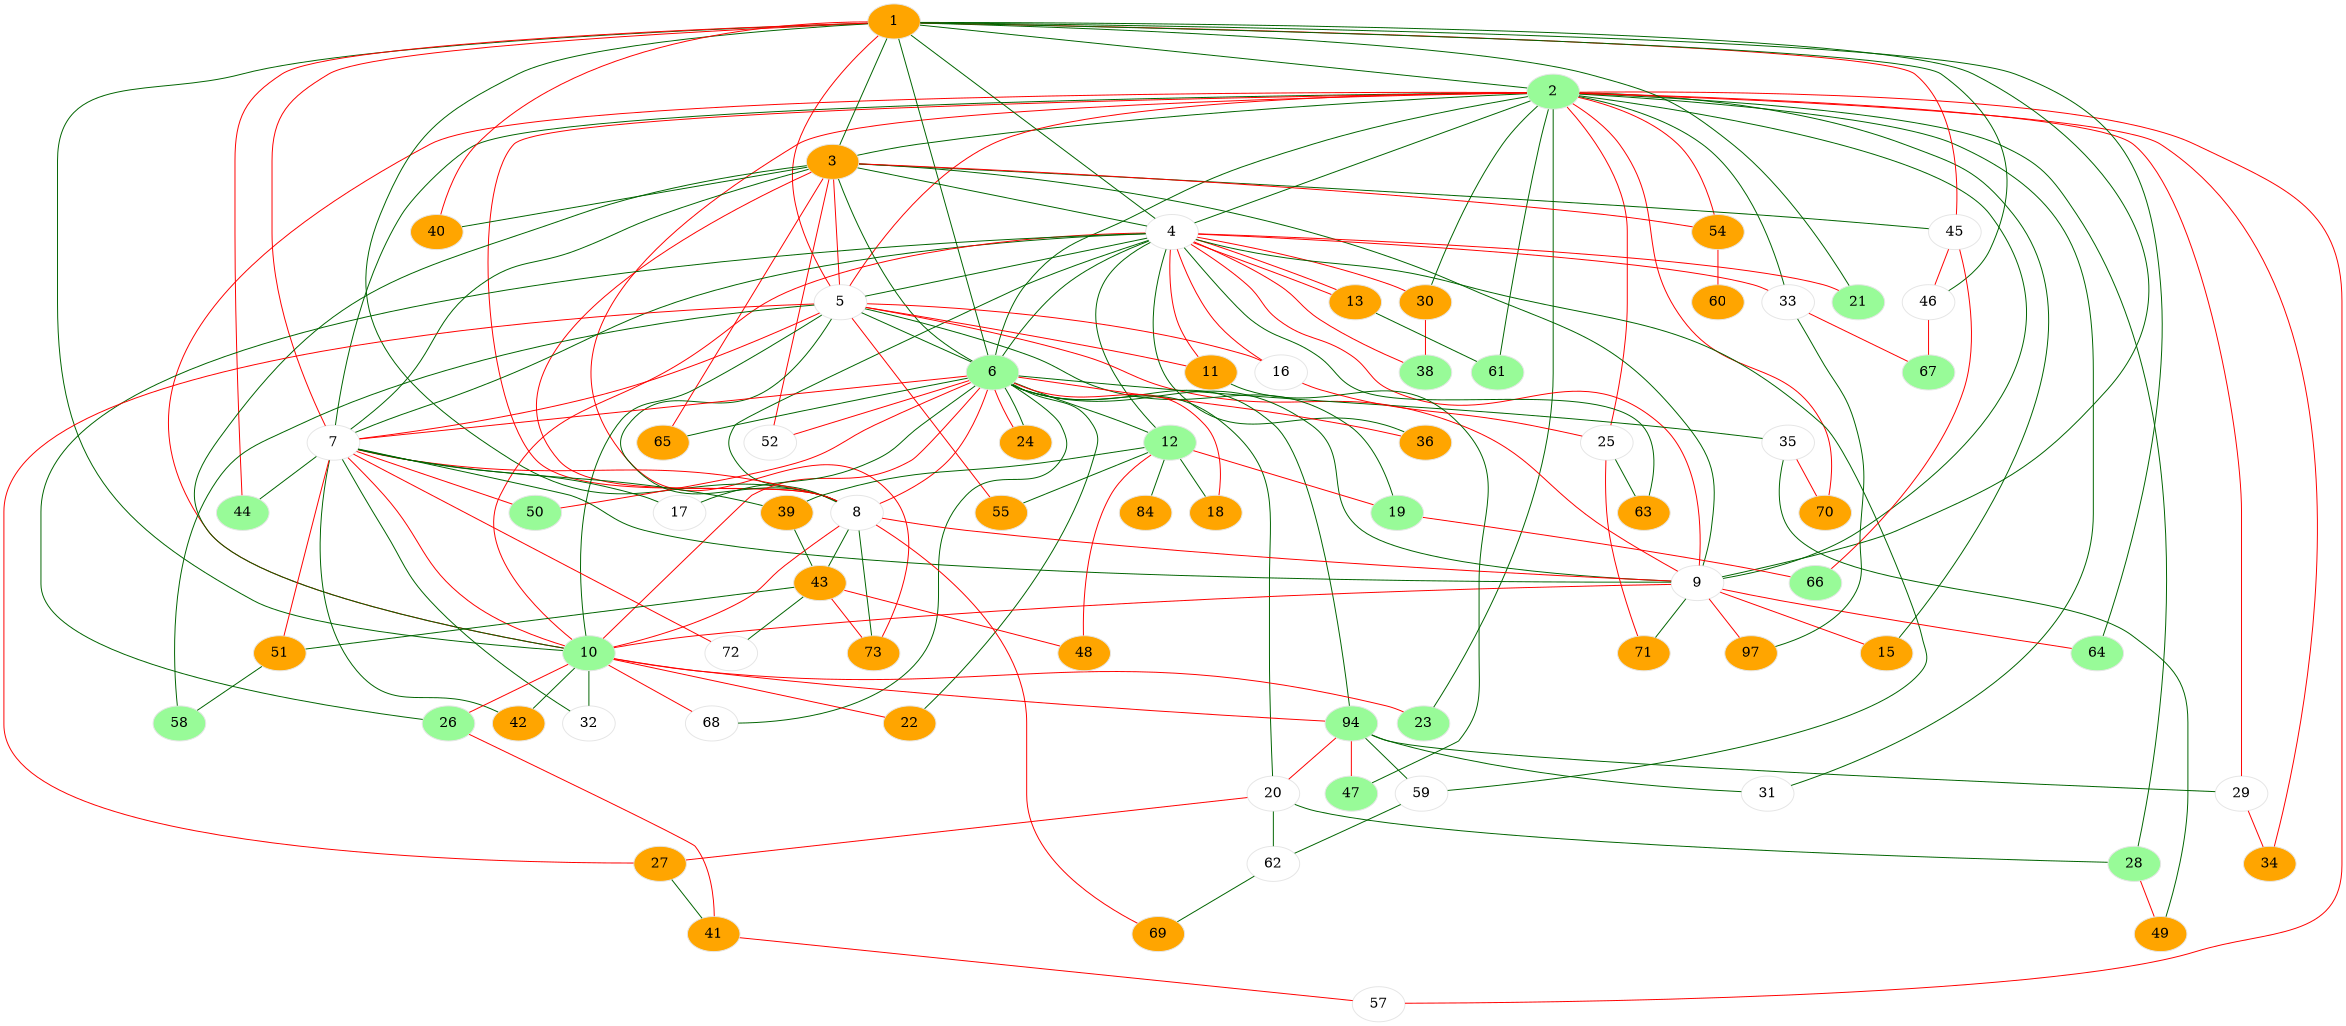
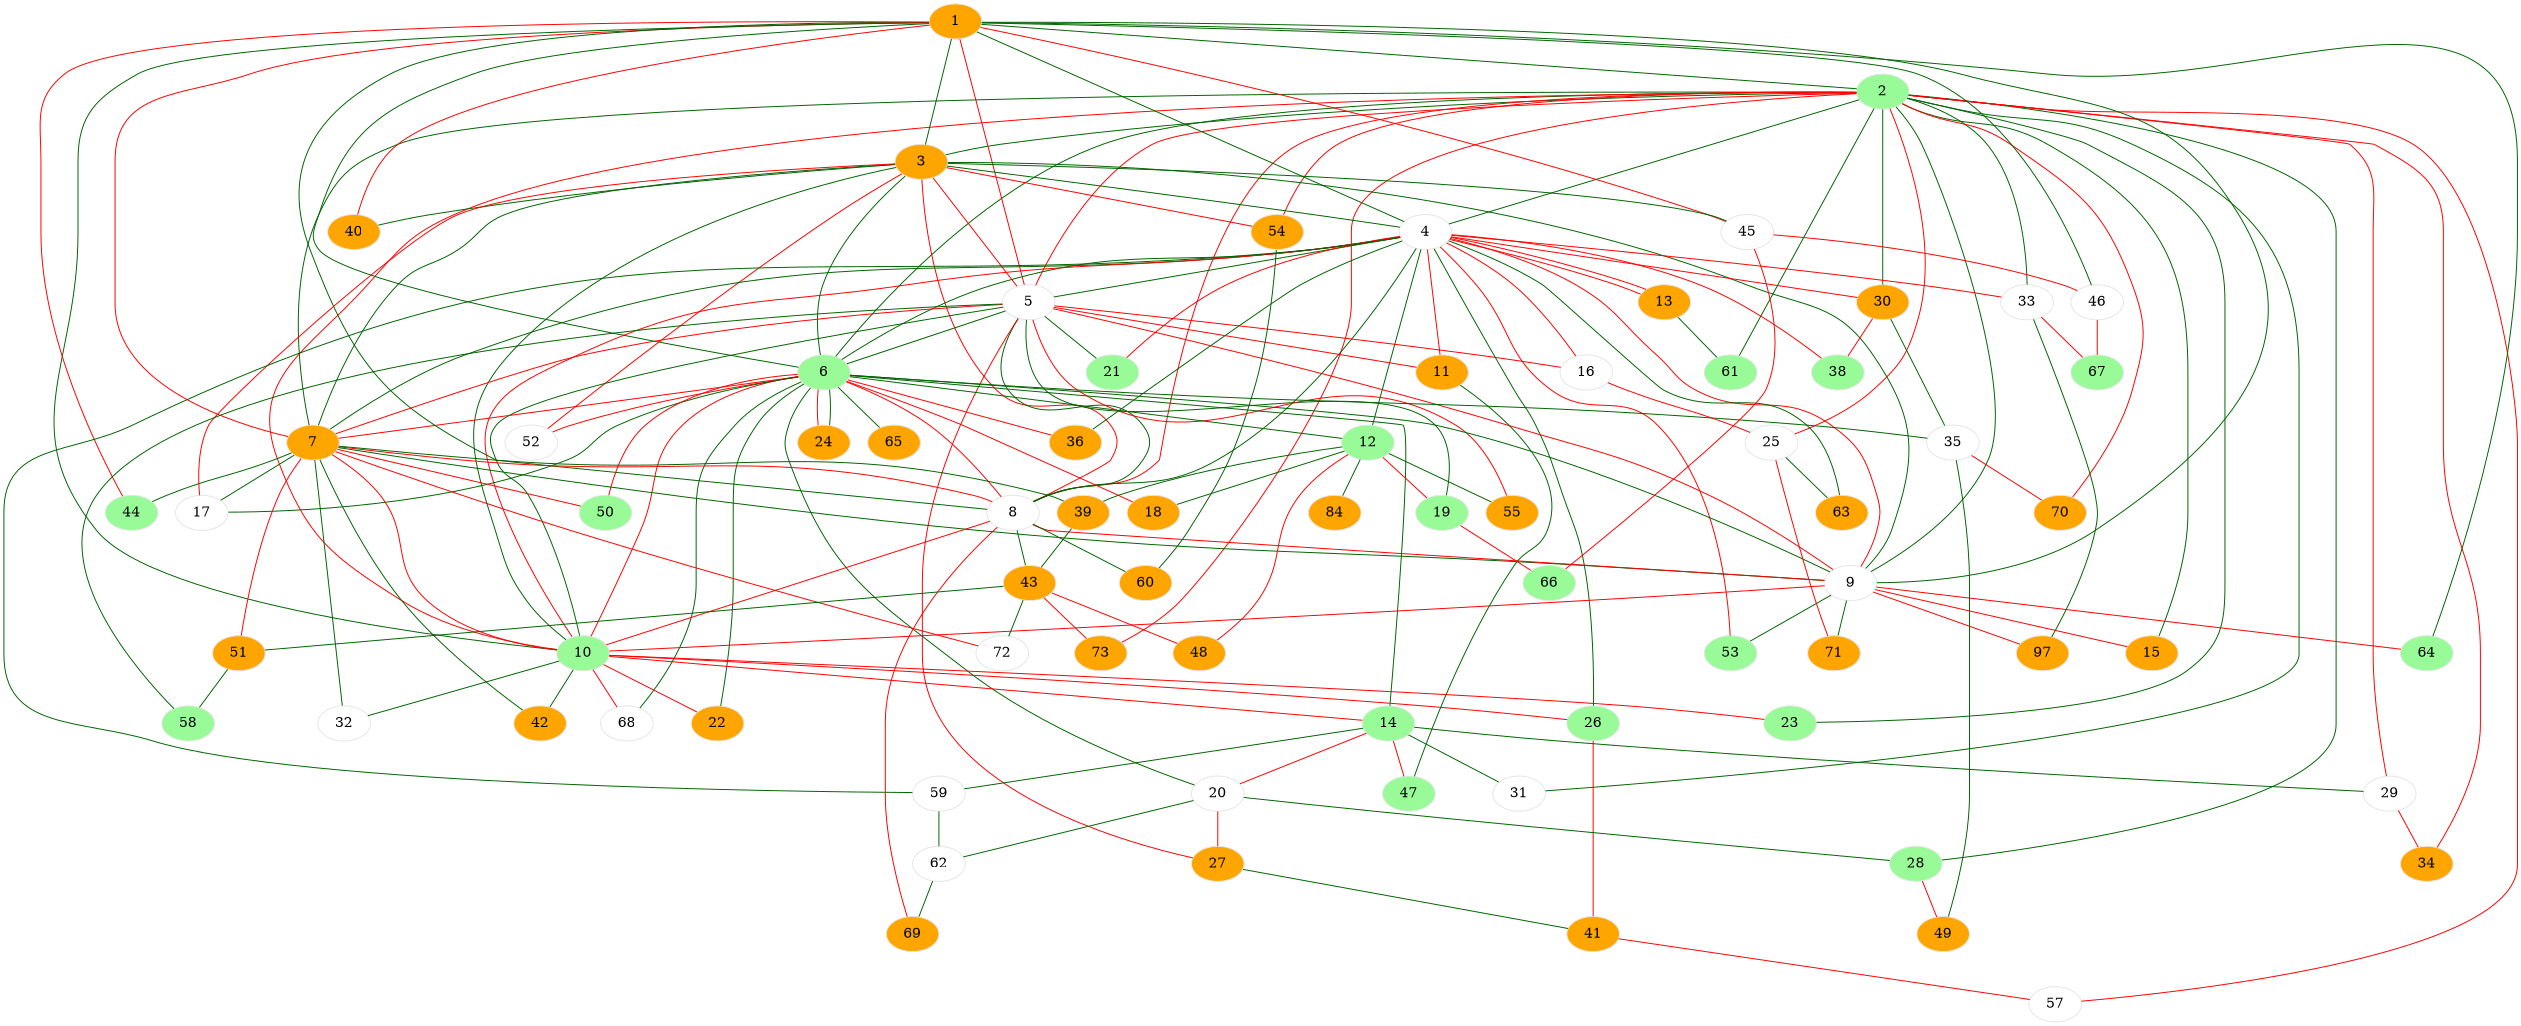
edge "1" -- "21": now "5" -- "21"
edge "54" -- "60": color red -> darkgreen
edge "3" -- "65": now "3" -- "17"
edge "30" -- "35": added
node "7": fillcolor white -> orange
edge "8" -- "73": now "8" -- "60"
node "53": added
node "94": label "94" -> "14"
